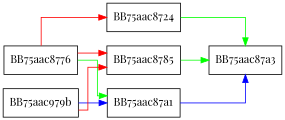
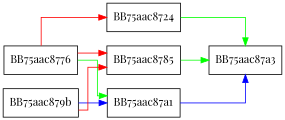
node "BB75aac979b": label "BB75aac979b" -> "BB75aac879b"
